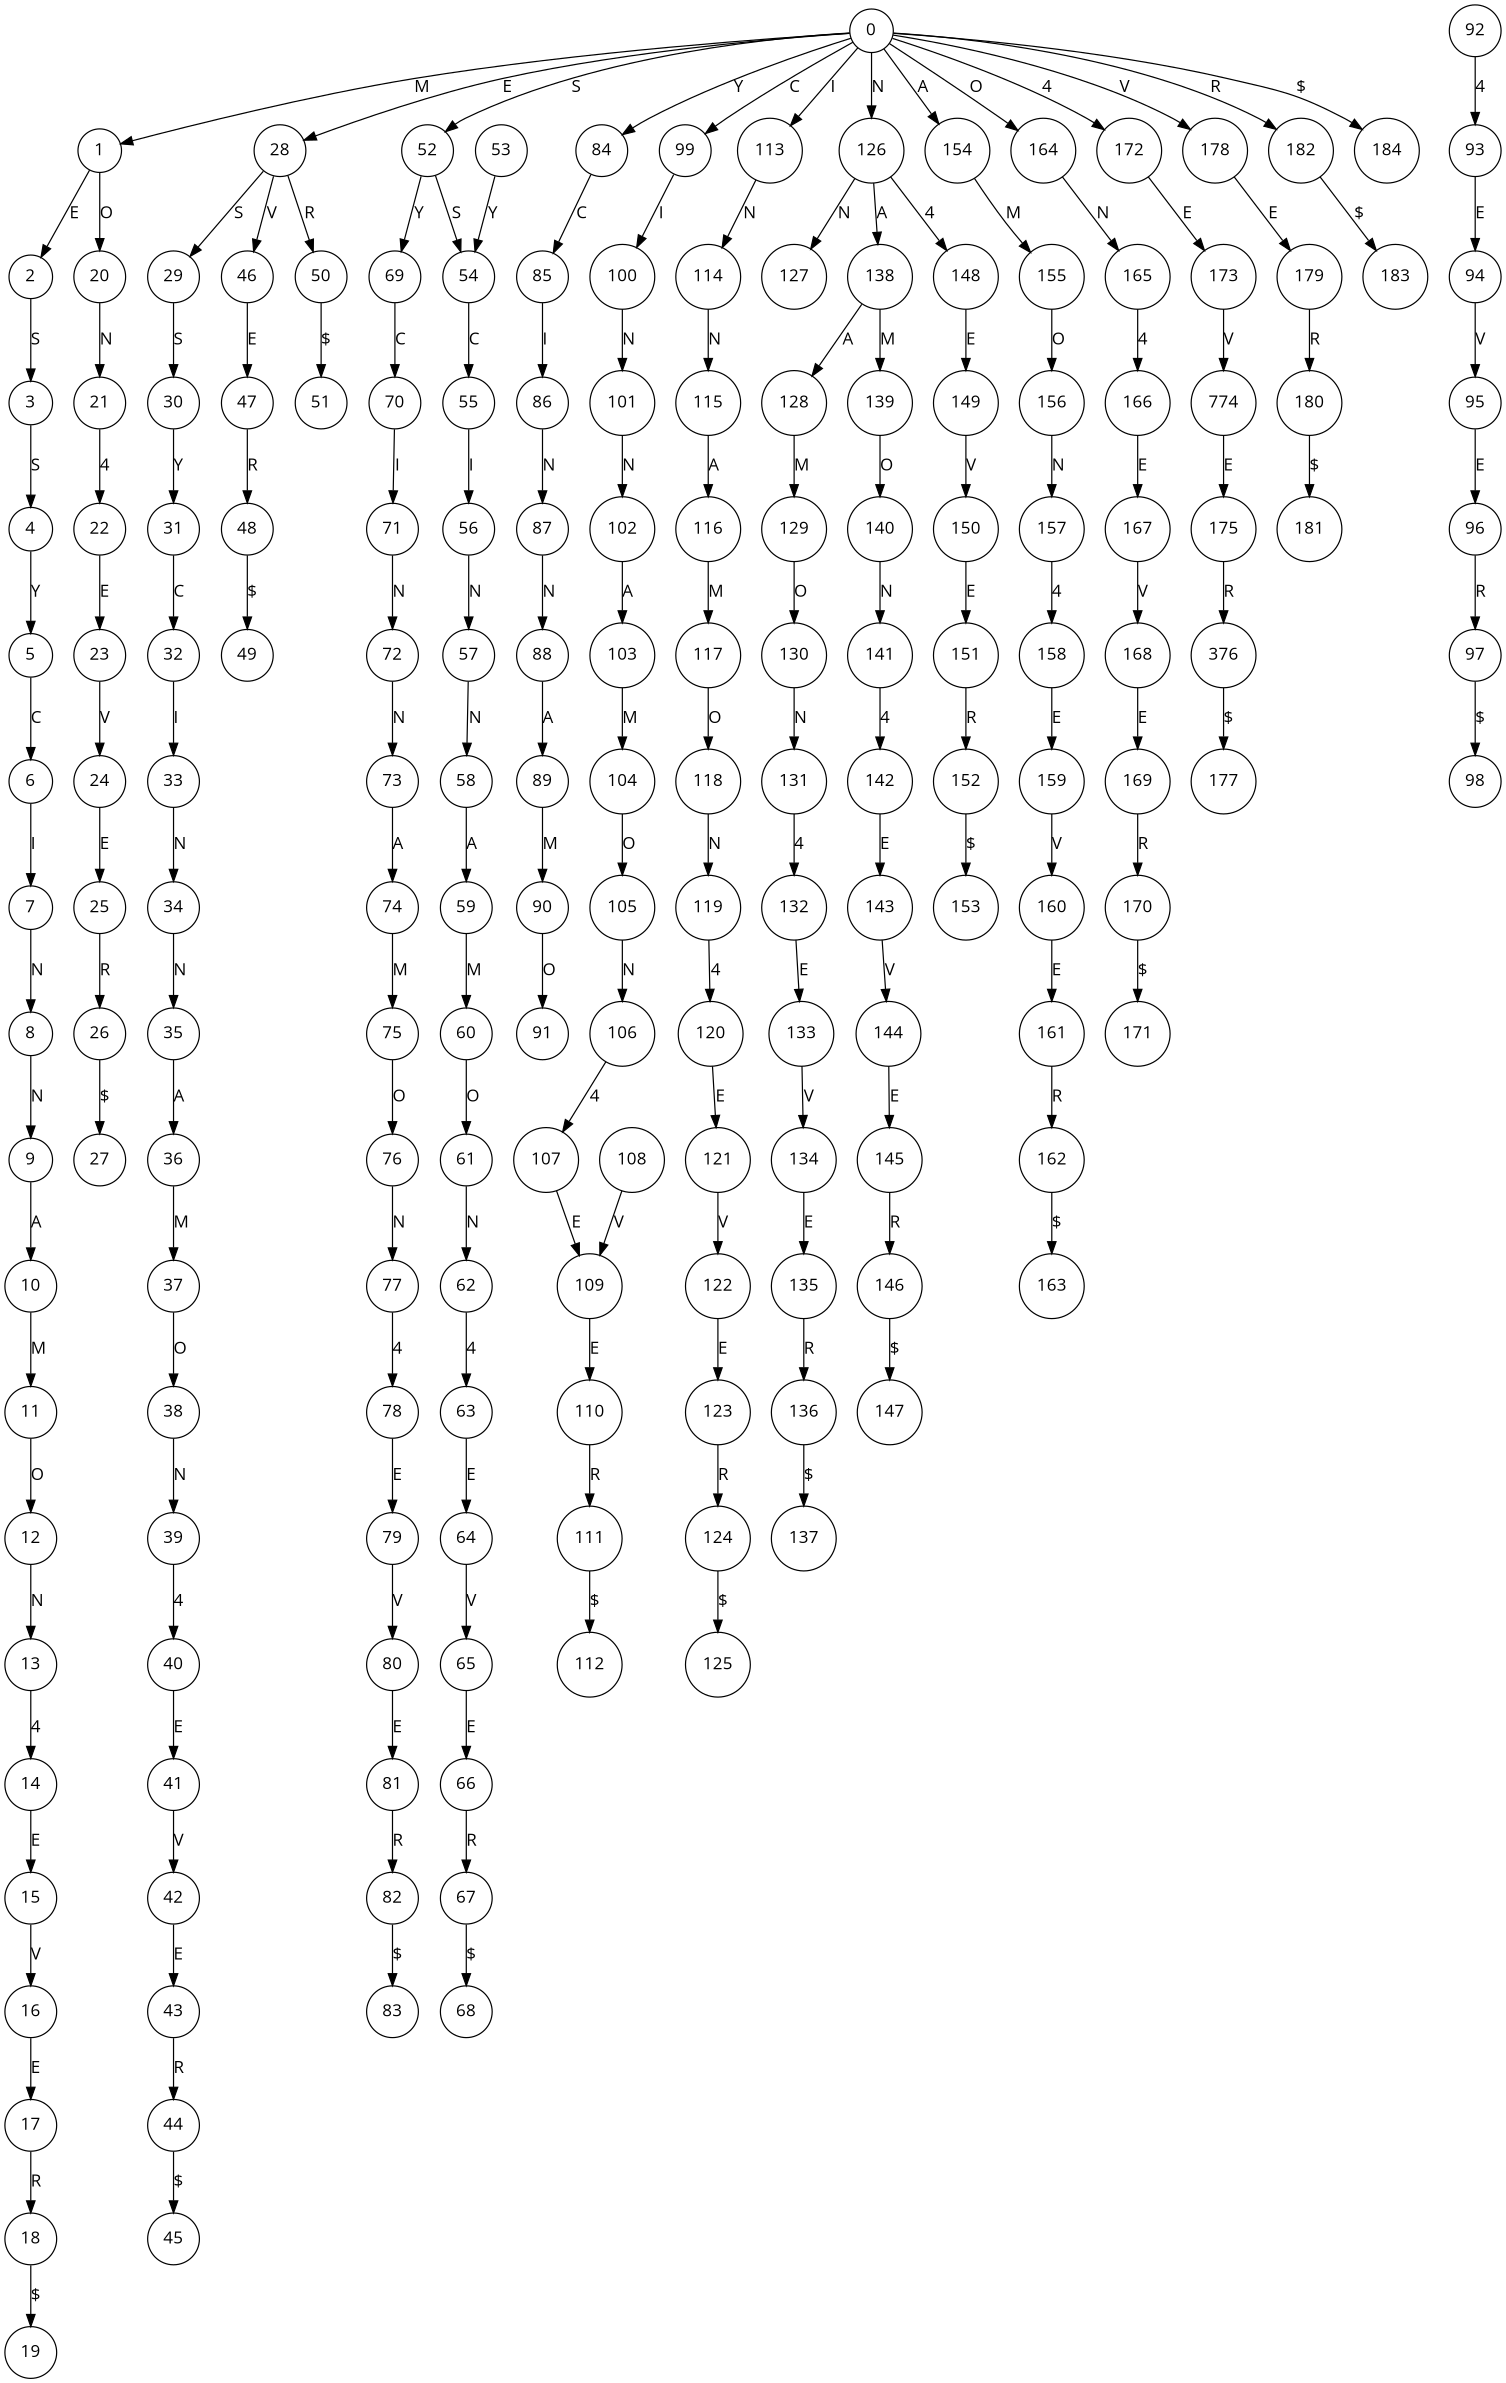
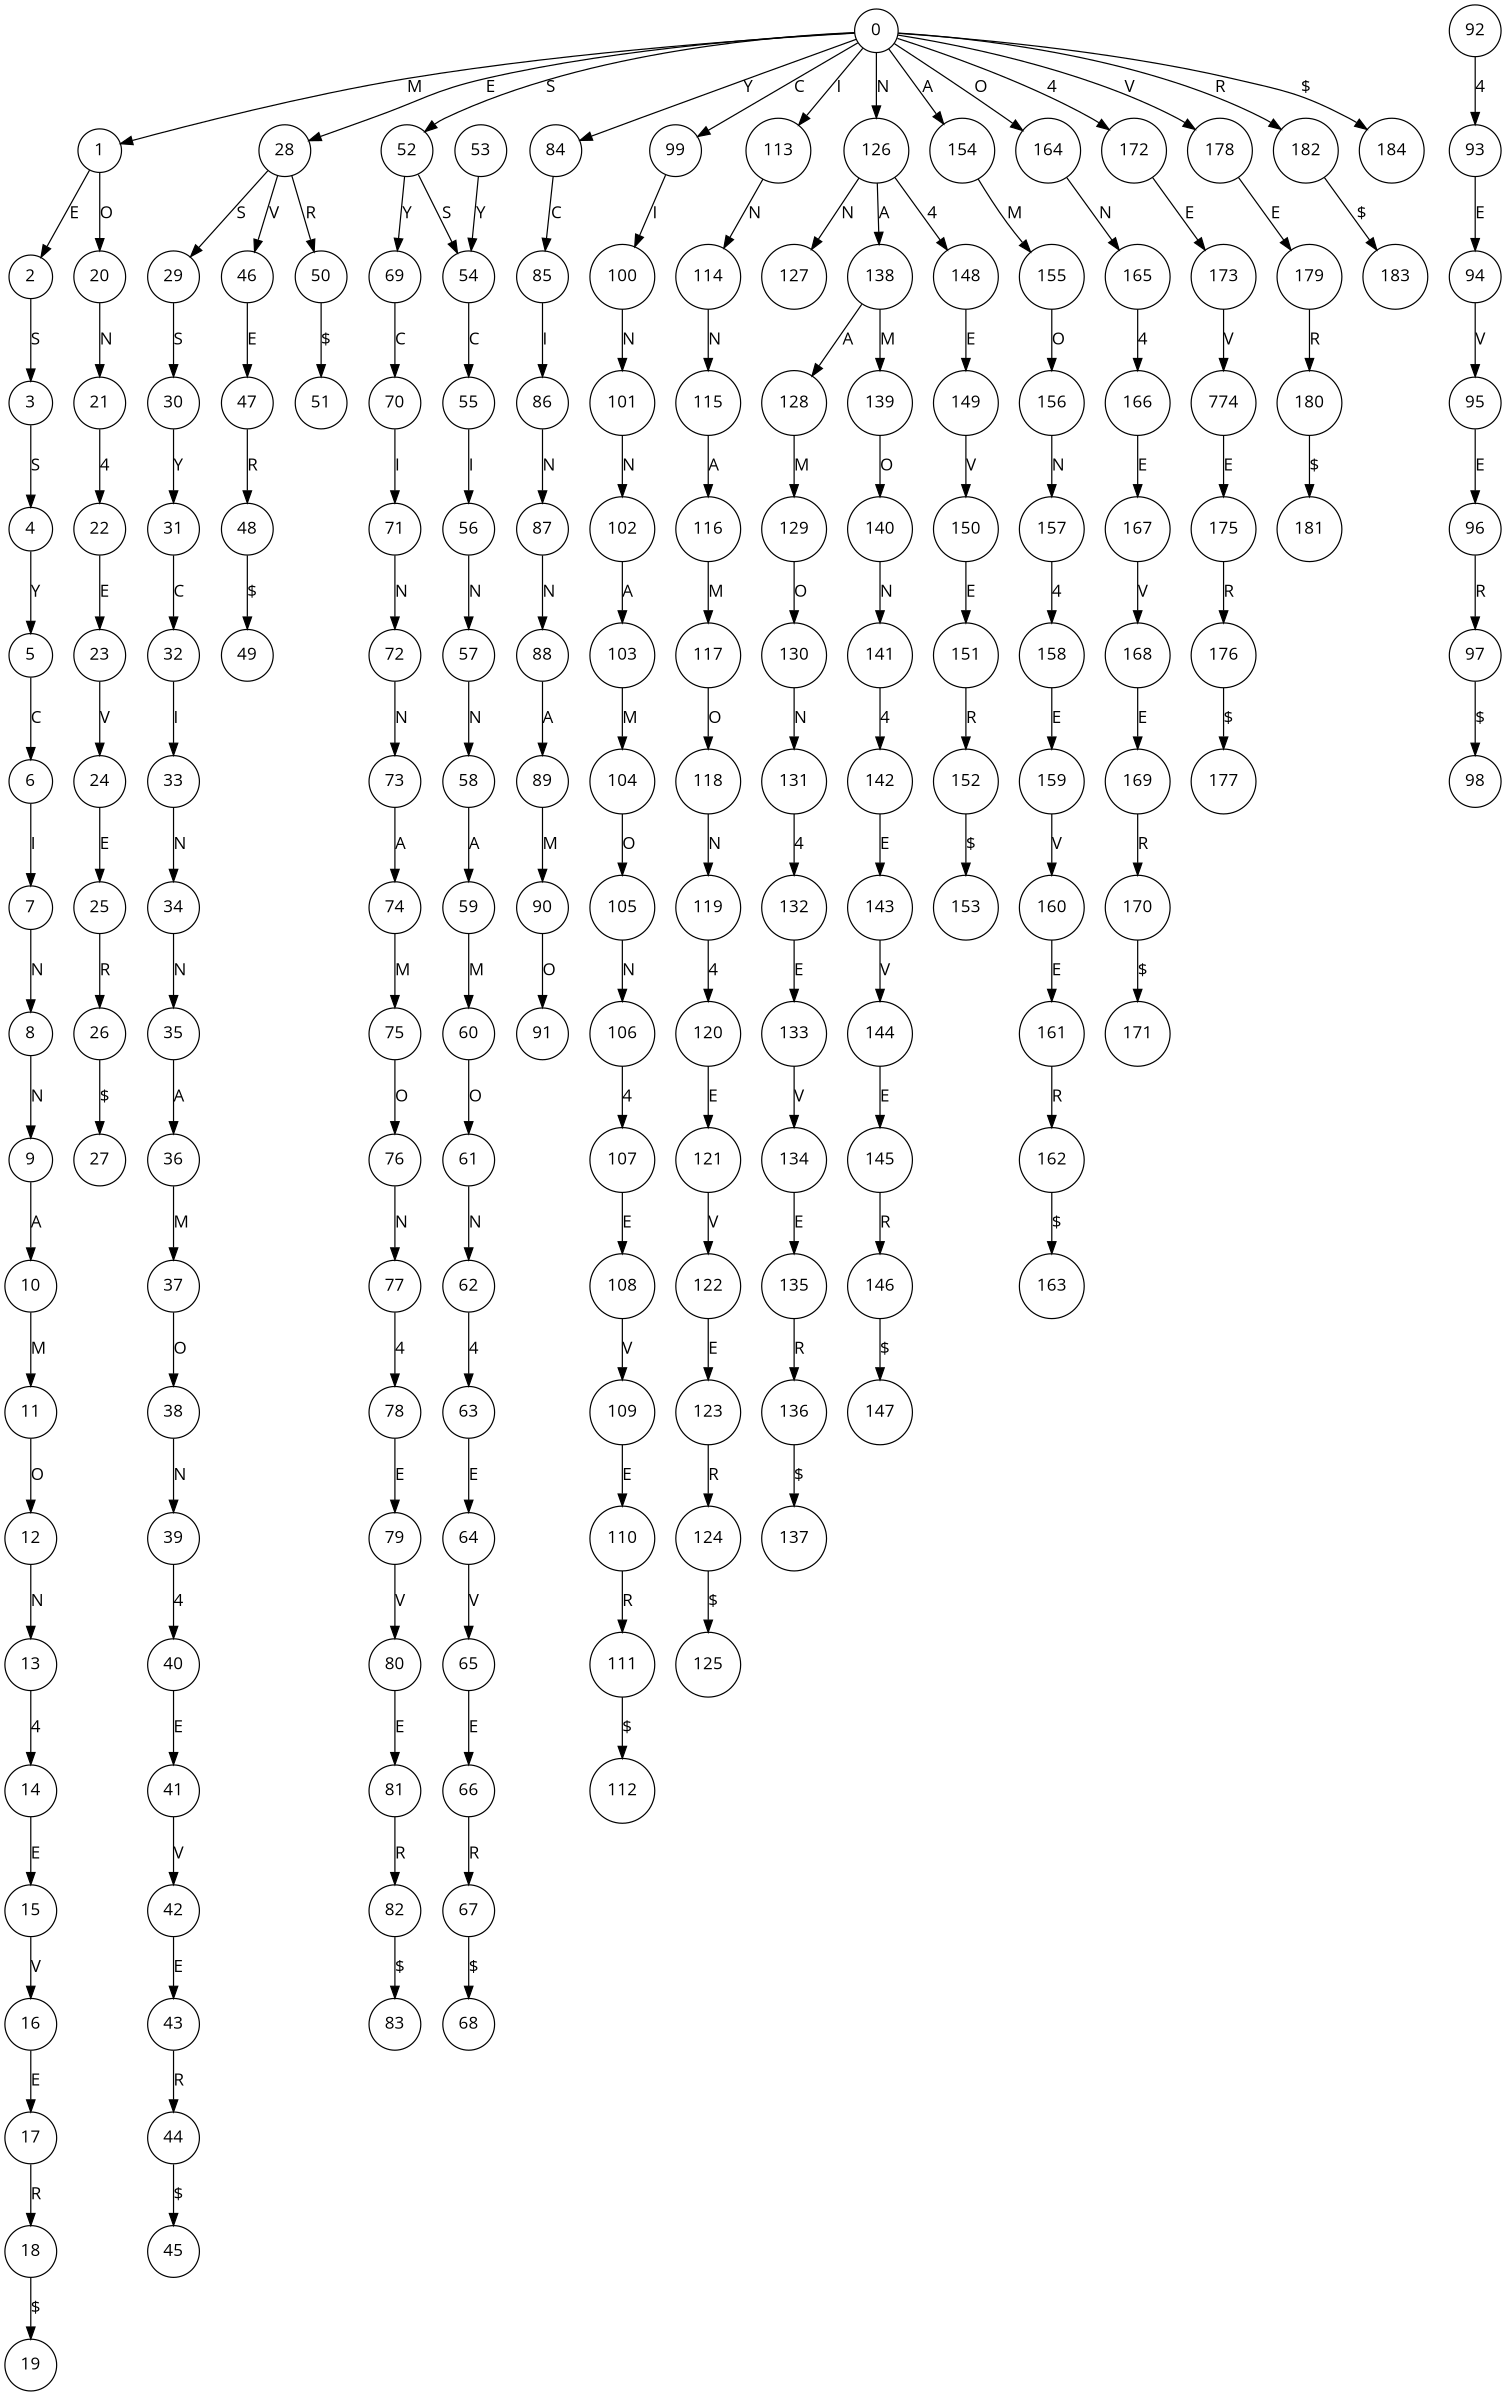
node "376": label "376" -> "176"
edge "107" -> "109": now "107" -> "108"
